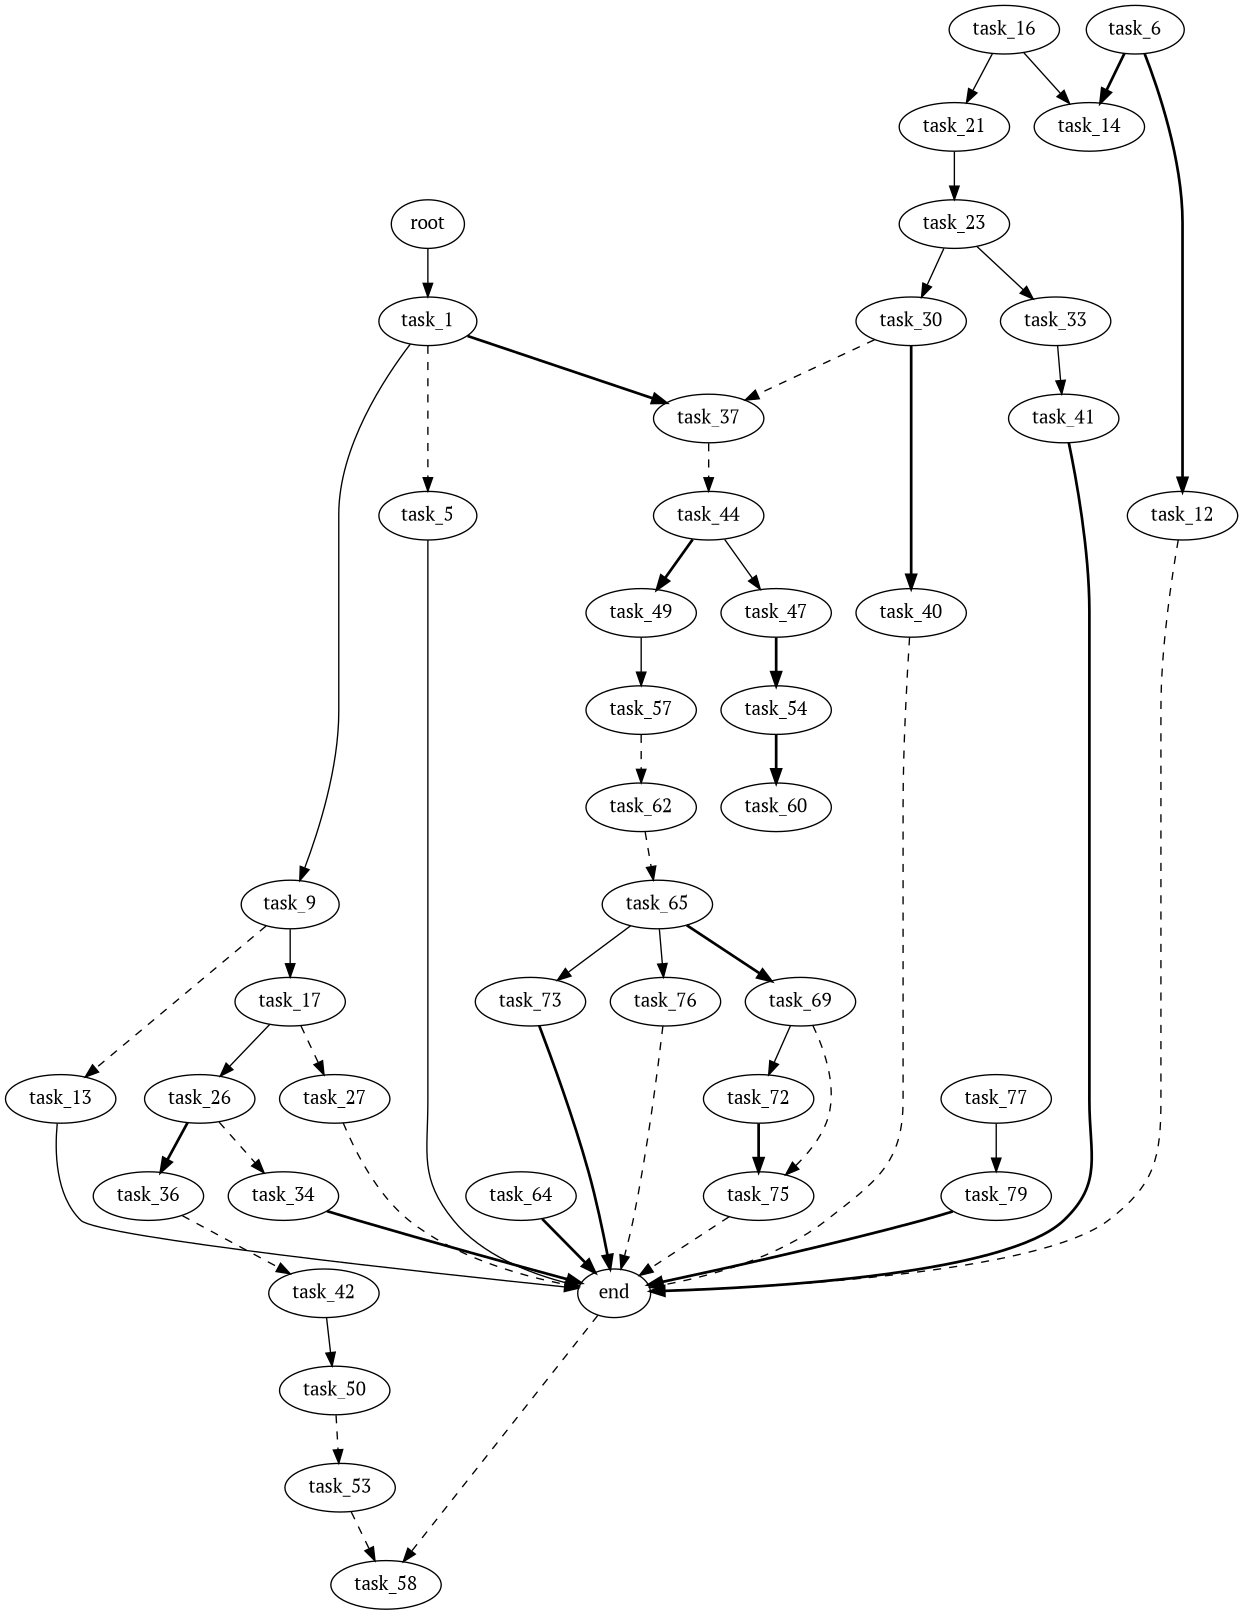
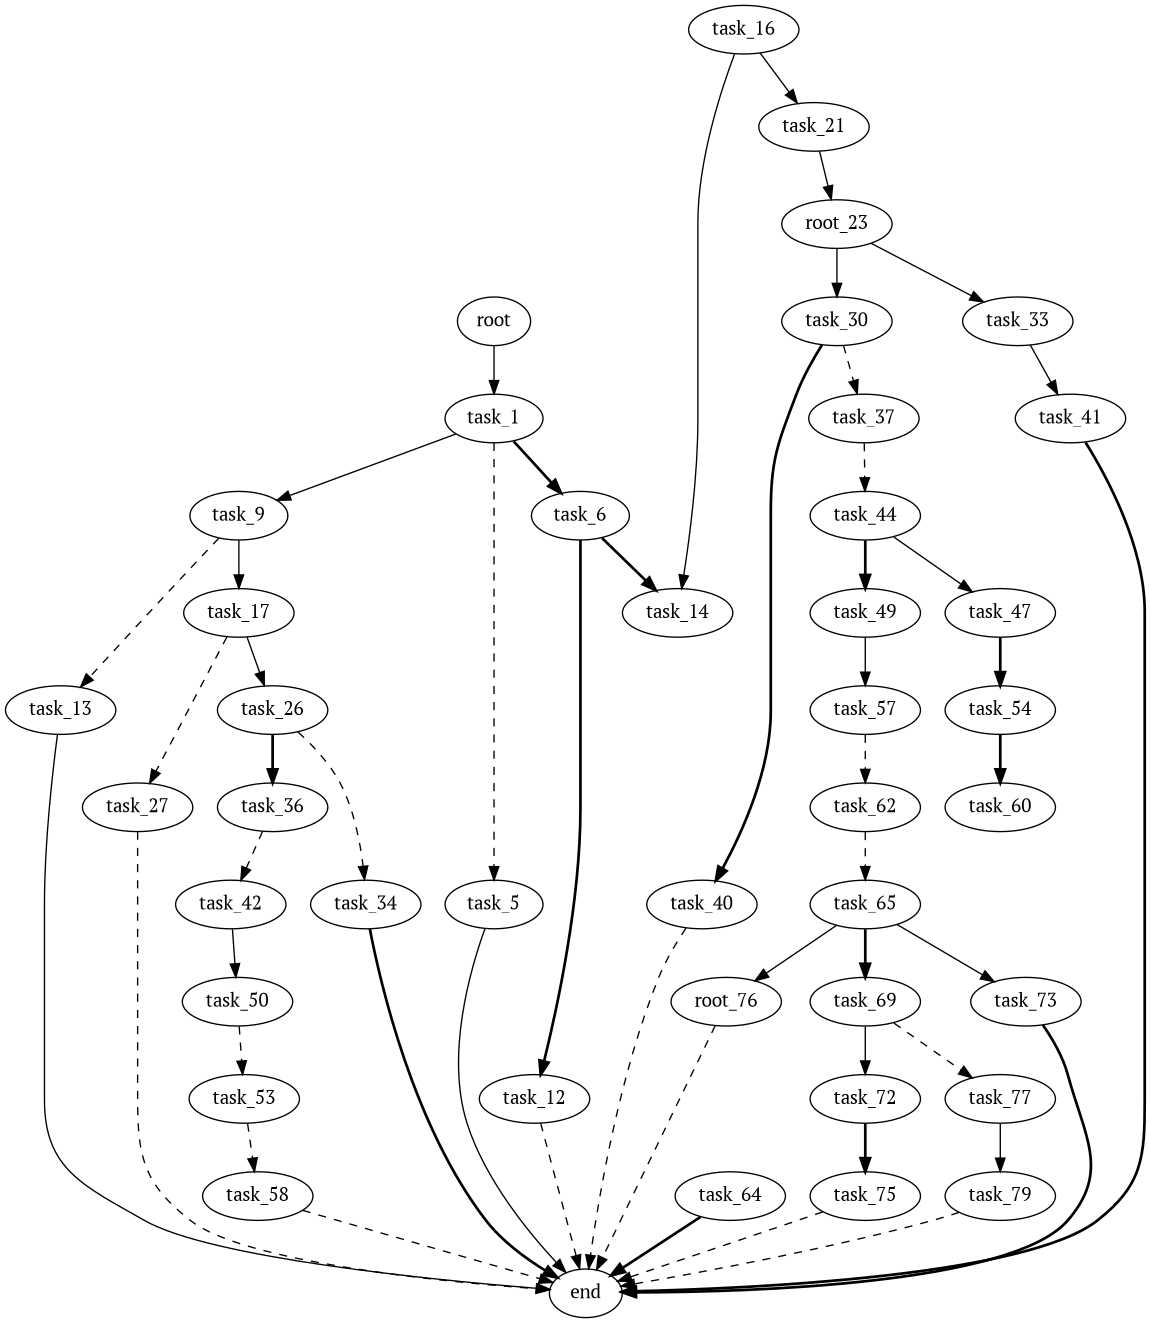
node "task_23": label "task_23" -> "root_23"
edge "task_1" -> "task_37": now "task_1" -> "task_6"
node "task_76": label "task_76" -> "root_76"
edge "task_69" -> "task_75": now "task_69" -> "task_77"
edge "task_79" -> "end": style bold -> dashed
edge "end" -> "task_58": reversed
